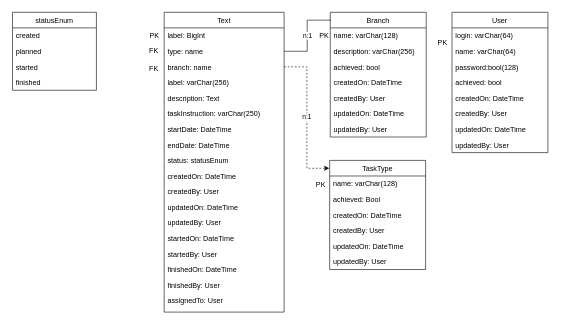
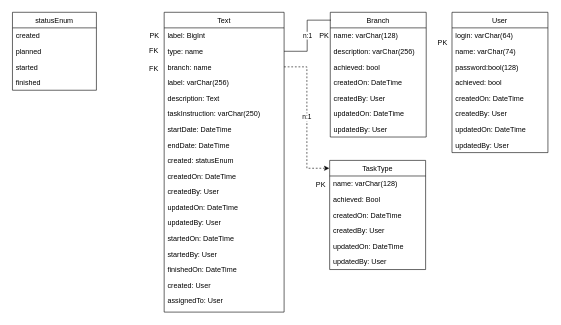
node "name: varChar(64)": label "name: varChar(64)" -> "name: varChar(74)"
node "status: statusEnum": label "status: statusEnum" -> "created: statusEnum"
node "finishedBy: User": label "finishedBy: User" -> "created: User"
